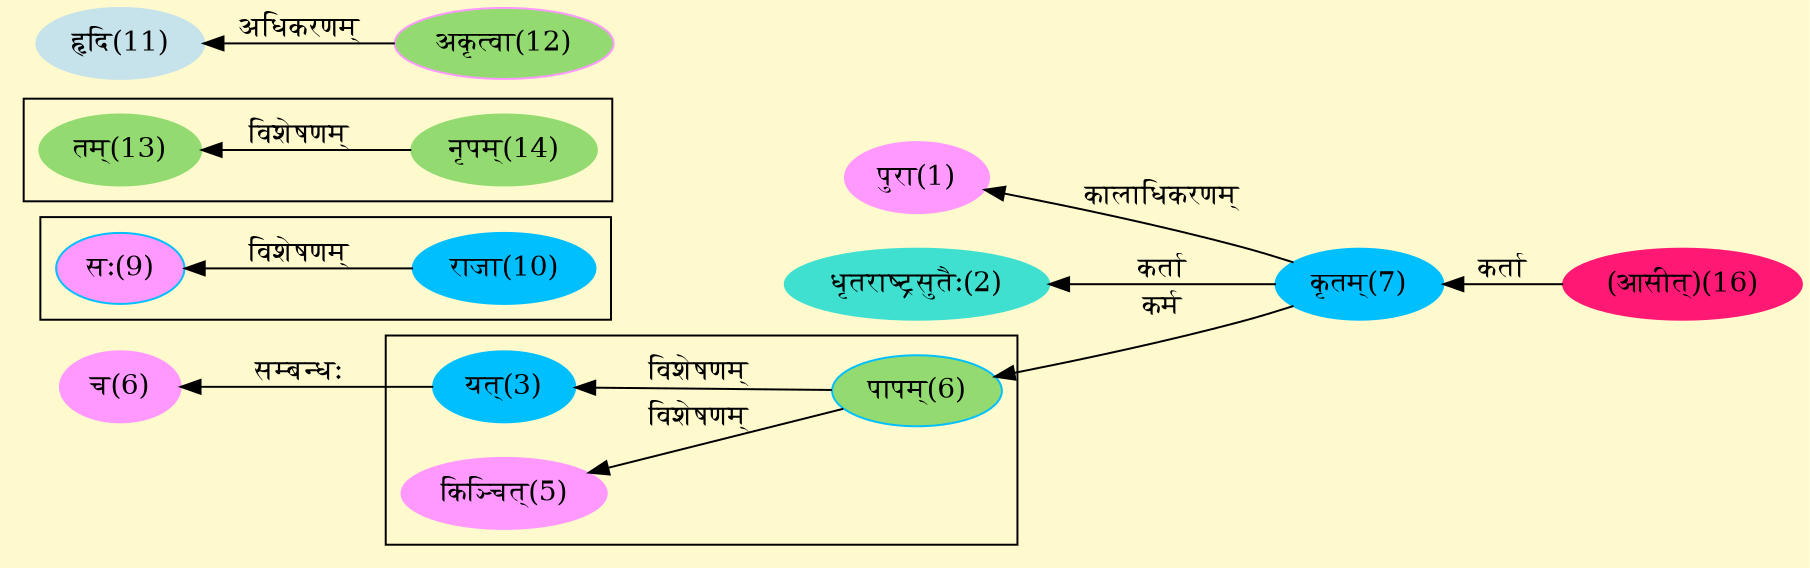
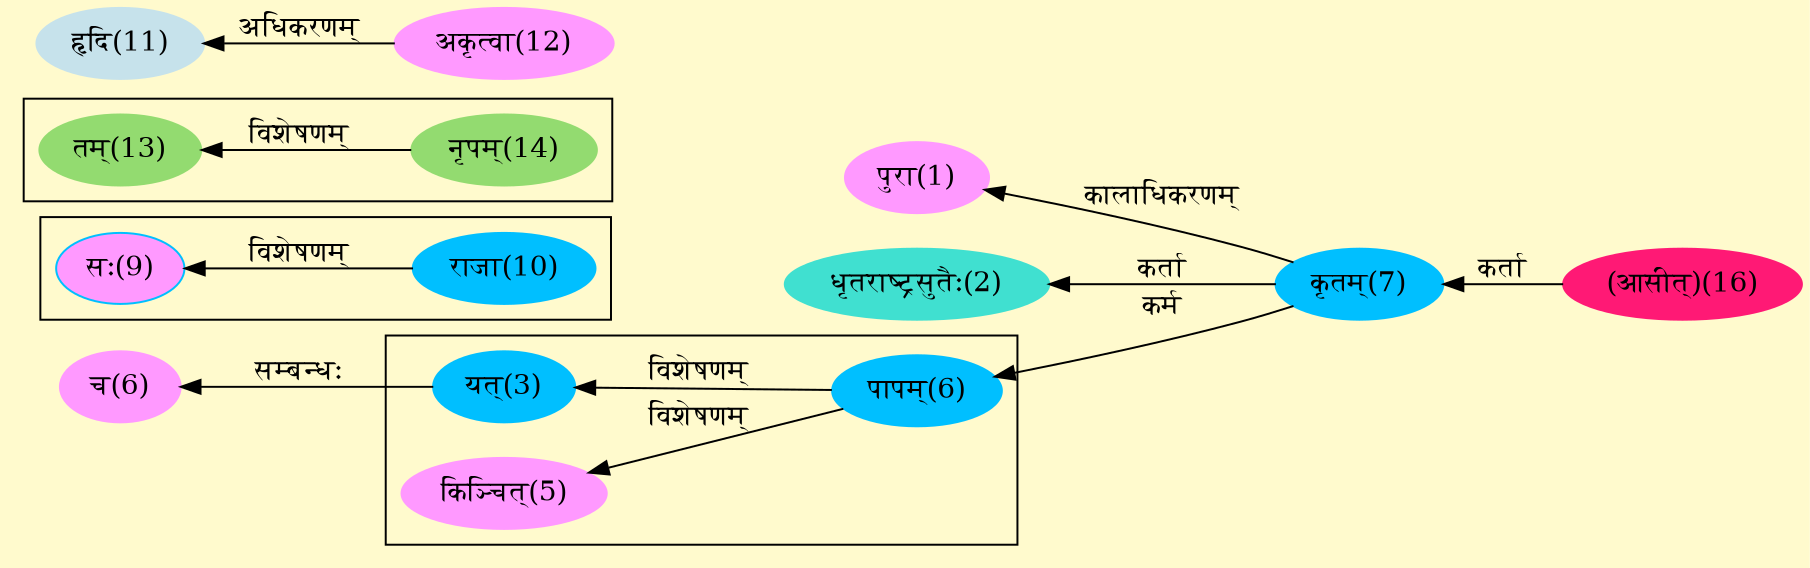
node "अकृत्वा(12)": fillcolor #93db70 -> #ff99ff
node "पापम्(6)": fillcolor #93db70 -> #00bfff
